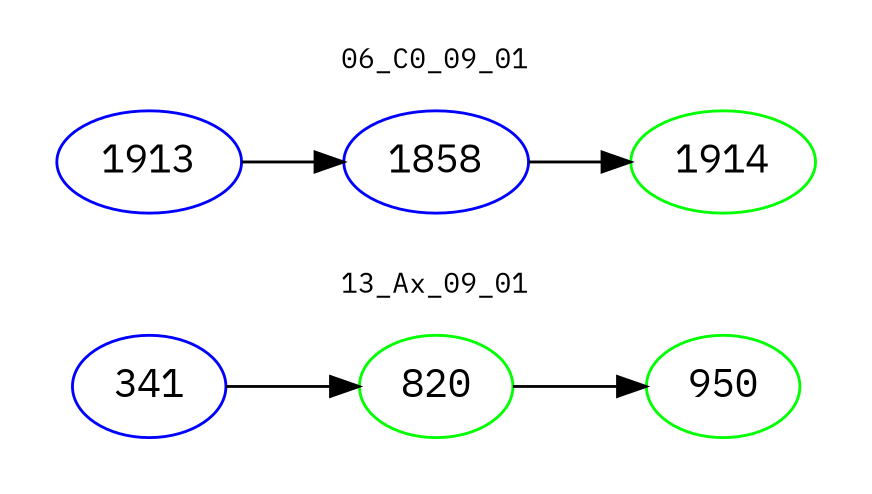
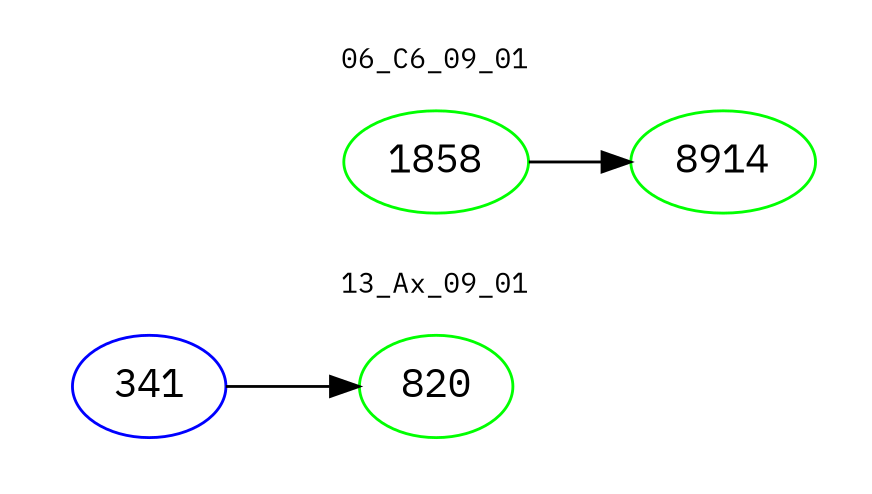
cluster "06_C0_09_01": label "06_C0_09_01" -> "06_C6_09_01"
node "1913": removed
node "1858": color blue -> green
node "1914": label "1914" -> "8914"
node "950": removed
